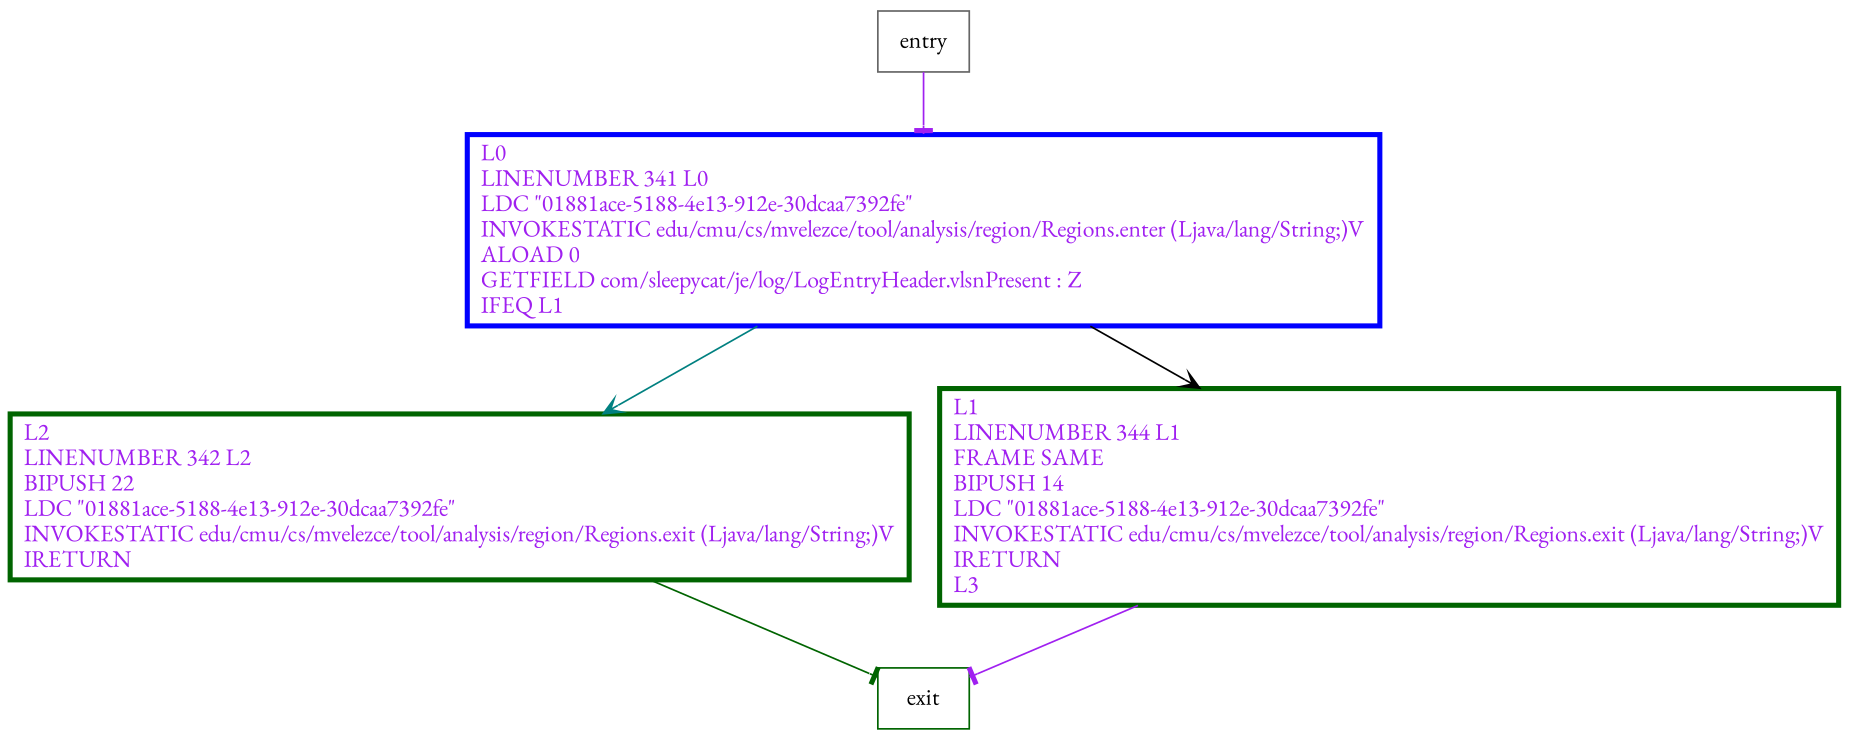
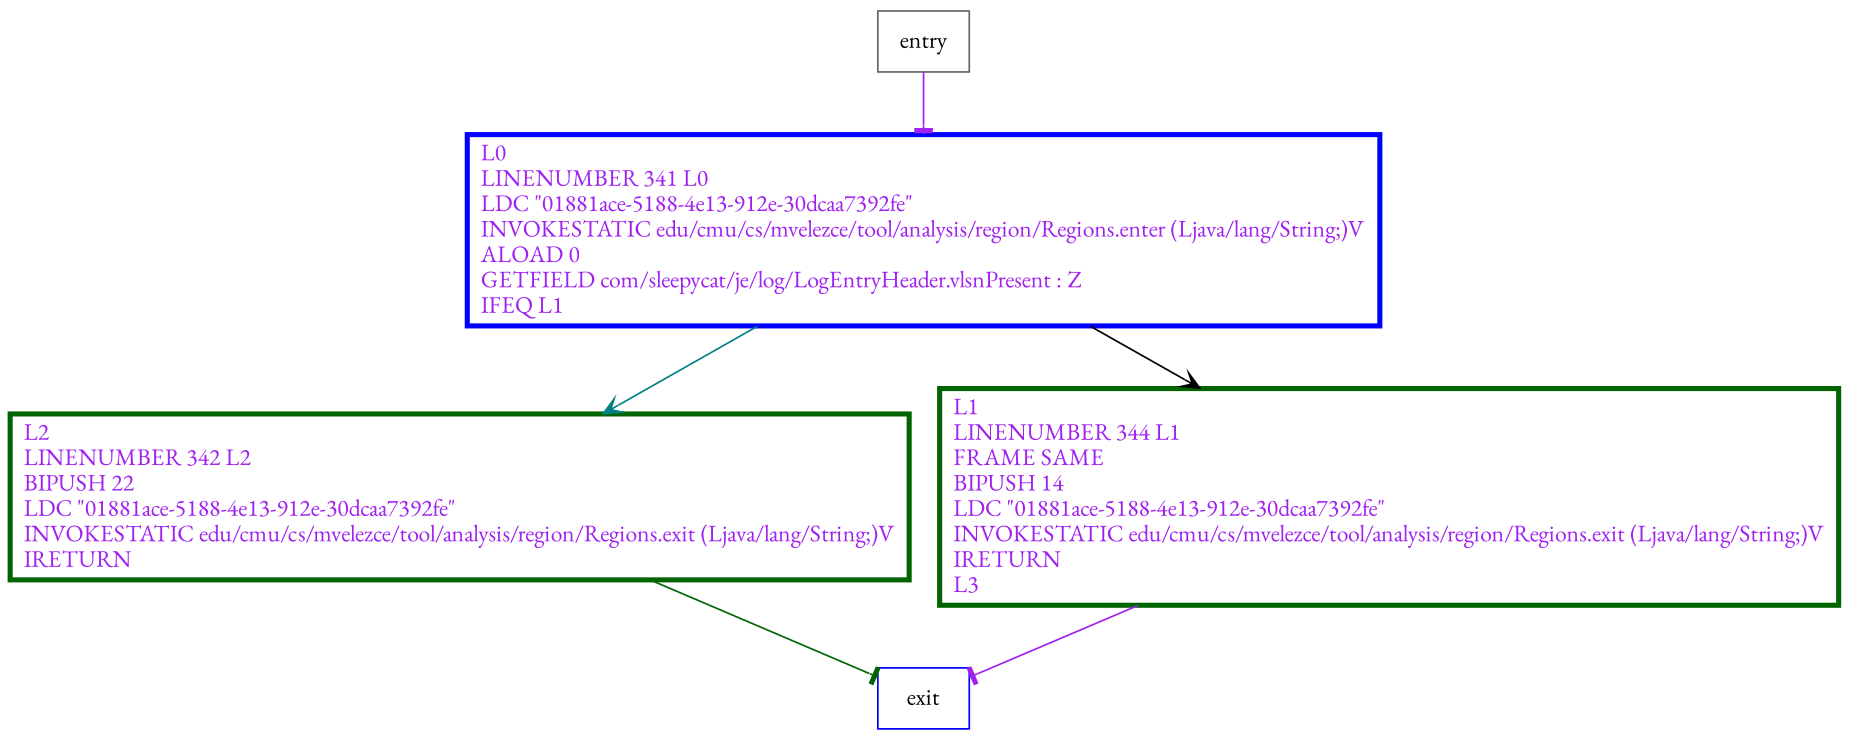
node "exit": color darkgreen -> blue
